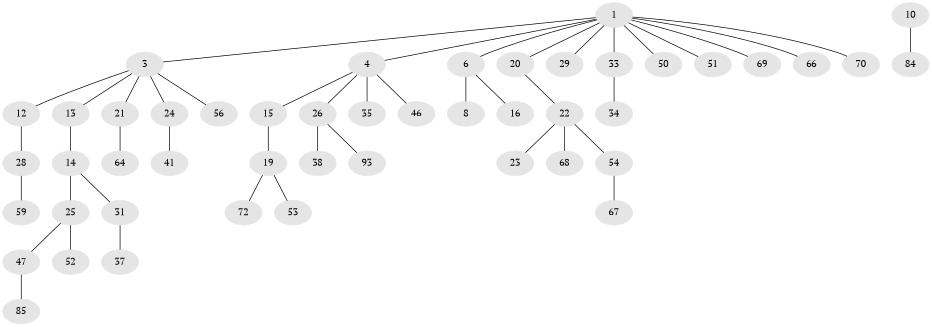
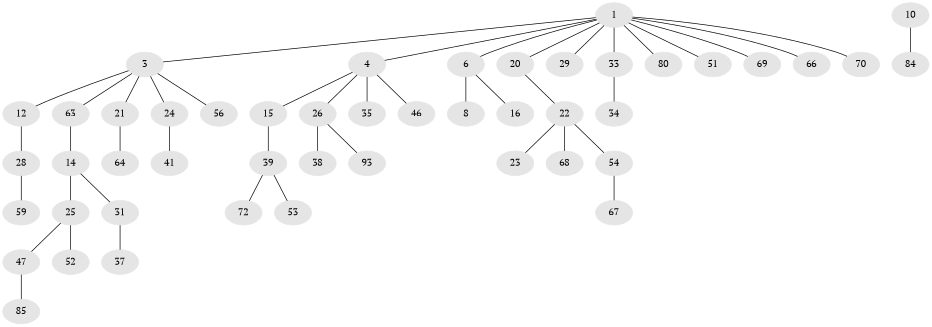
node "50": label "50" -> "80"
node "13": label "13" -> "63"
node "19": label "19" -> "39"
